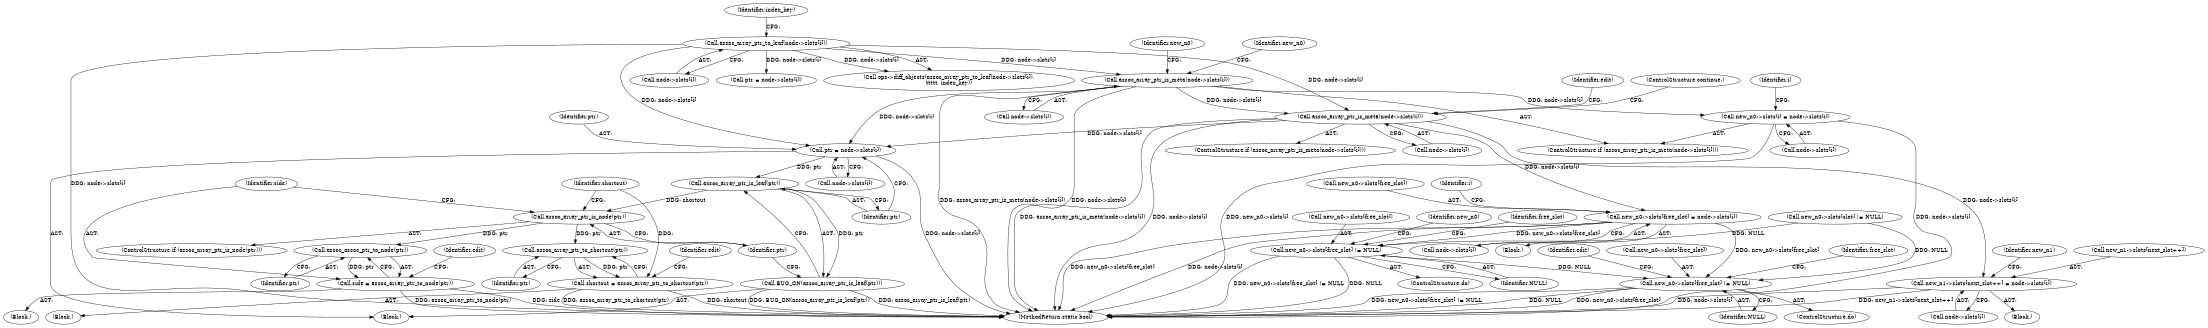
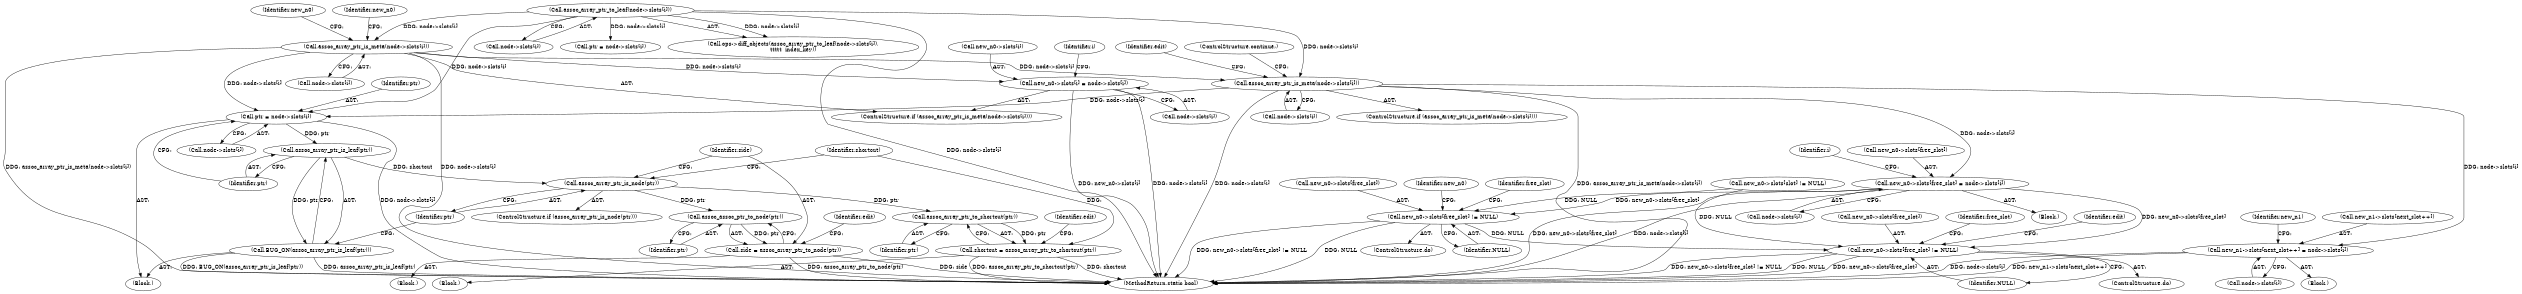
node "(Identifier,index_key)": removed
node "(Call,new_n0->slots[i])": added
